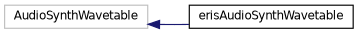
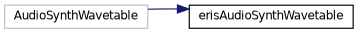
edge "erisAudioSynthWavetable" -> "AudioSynthWavetable": reversed
